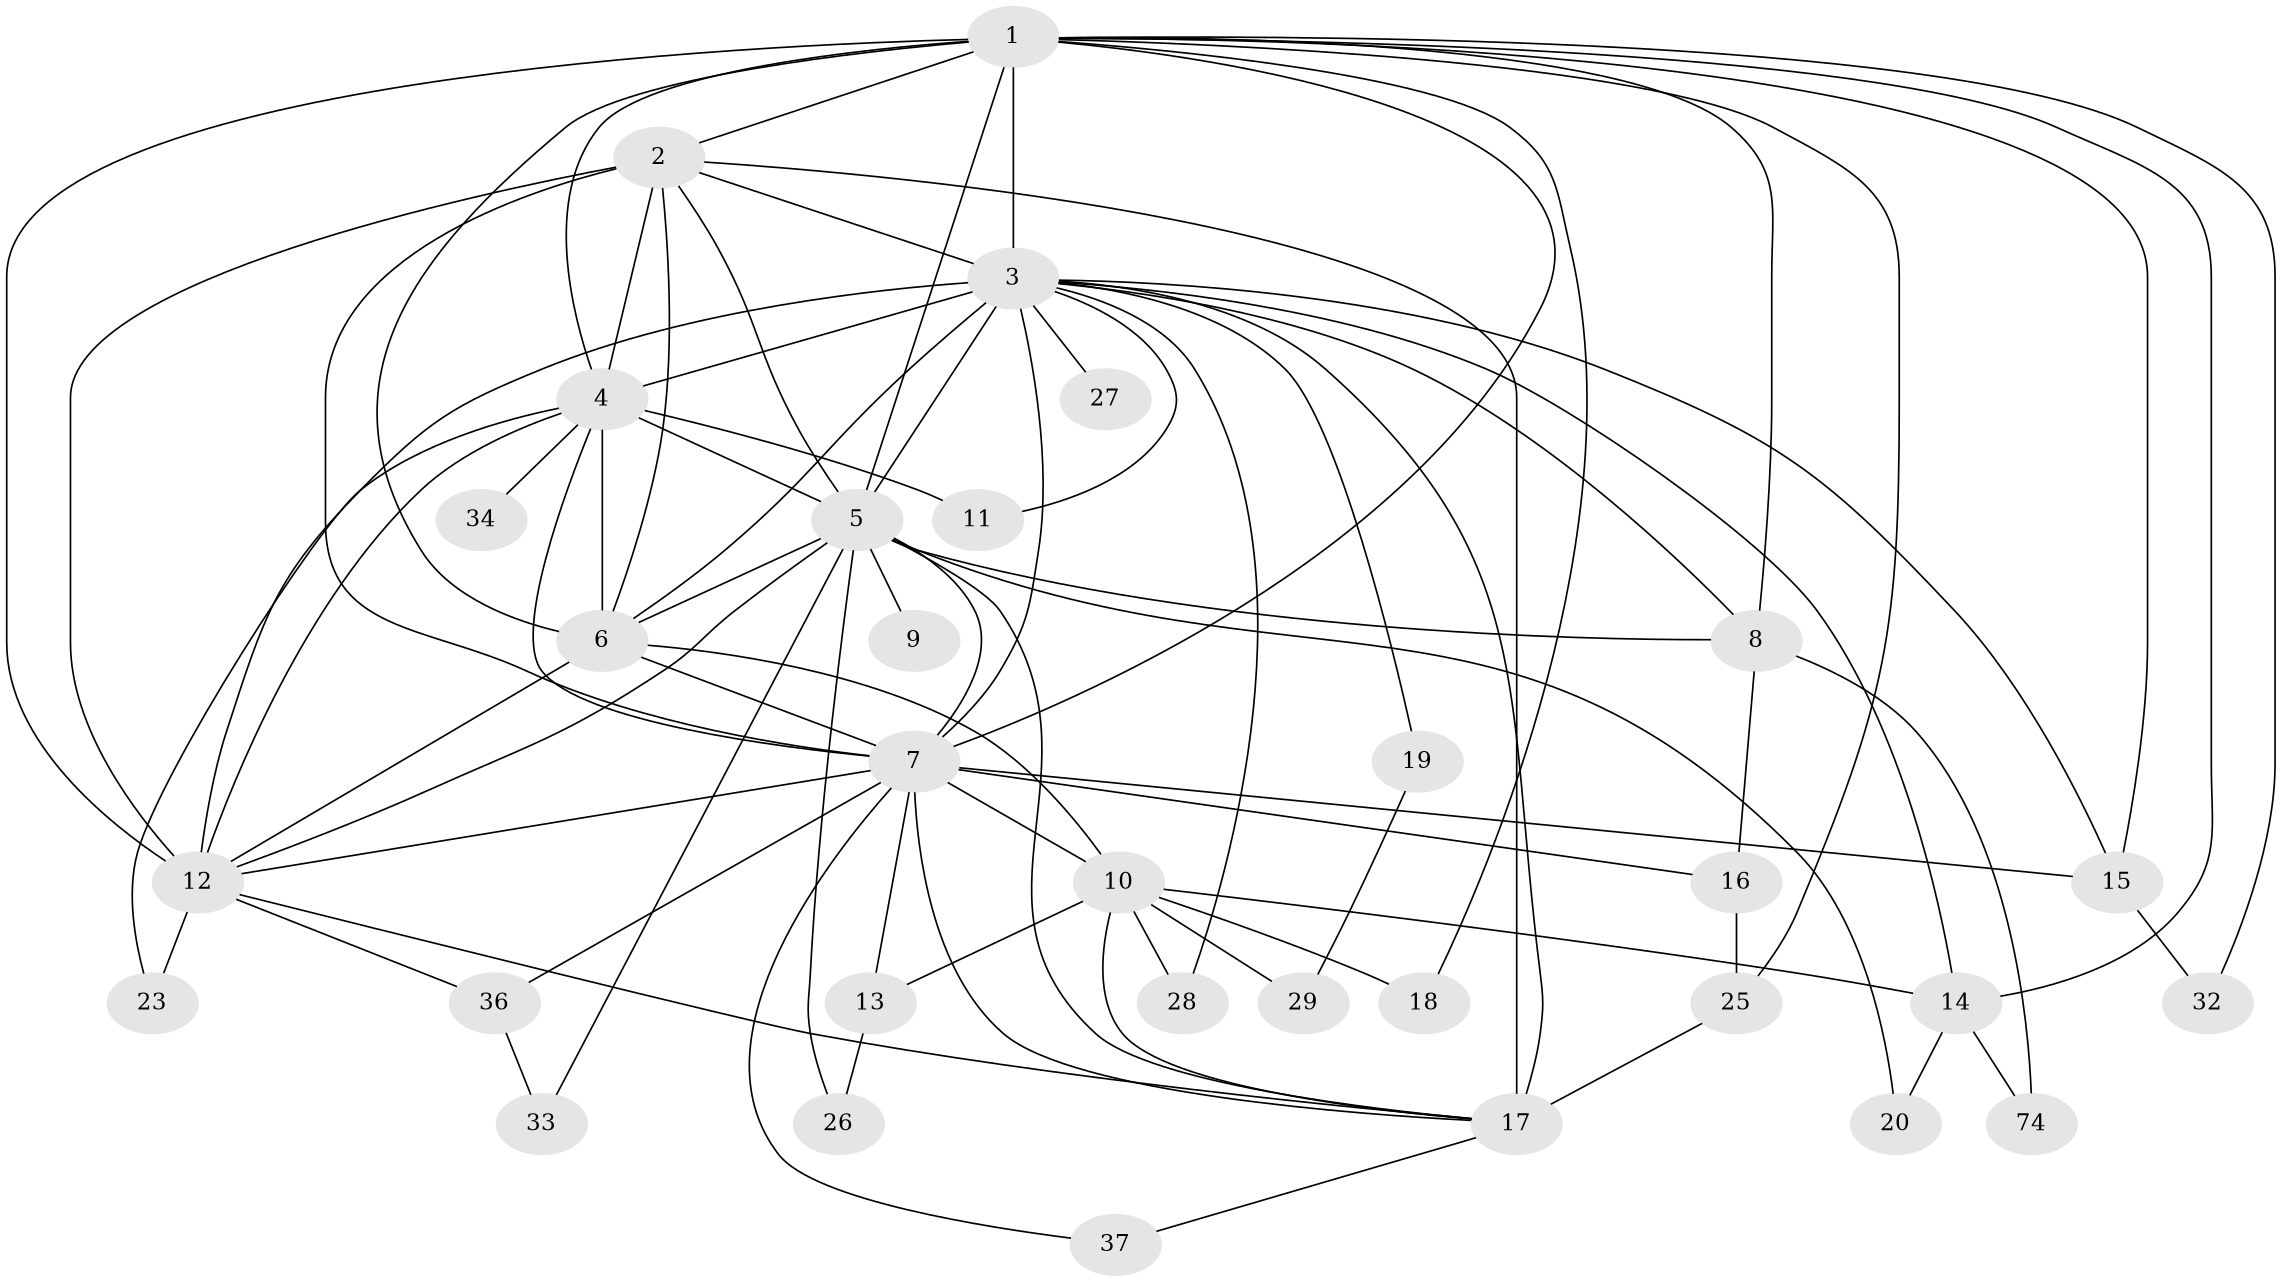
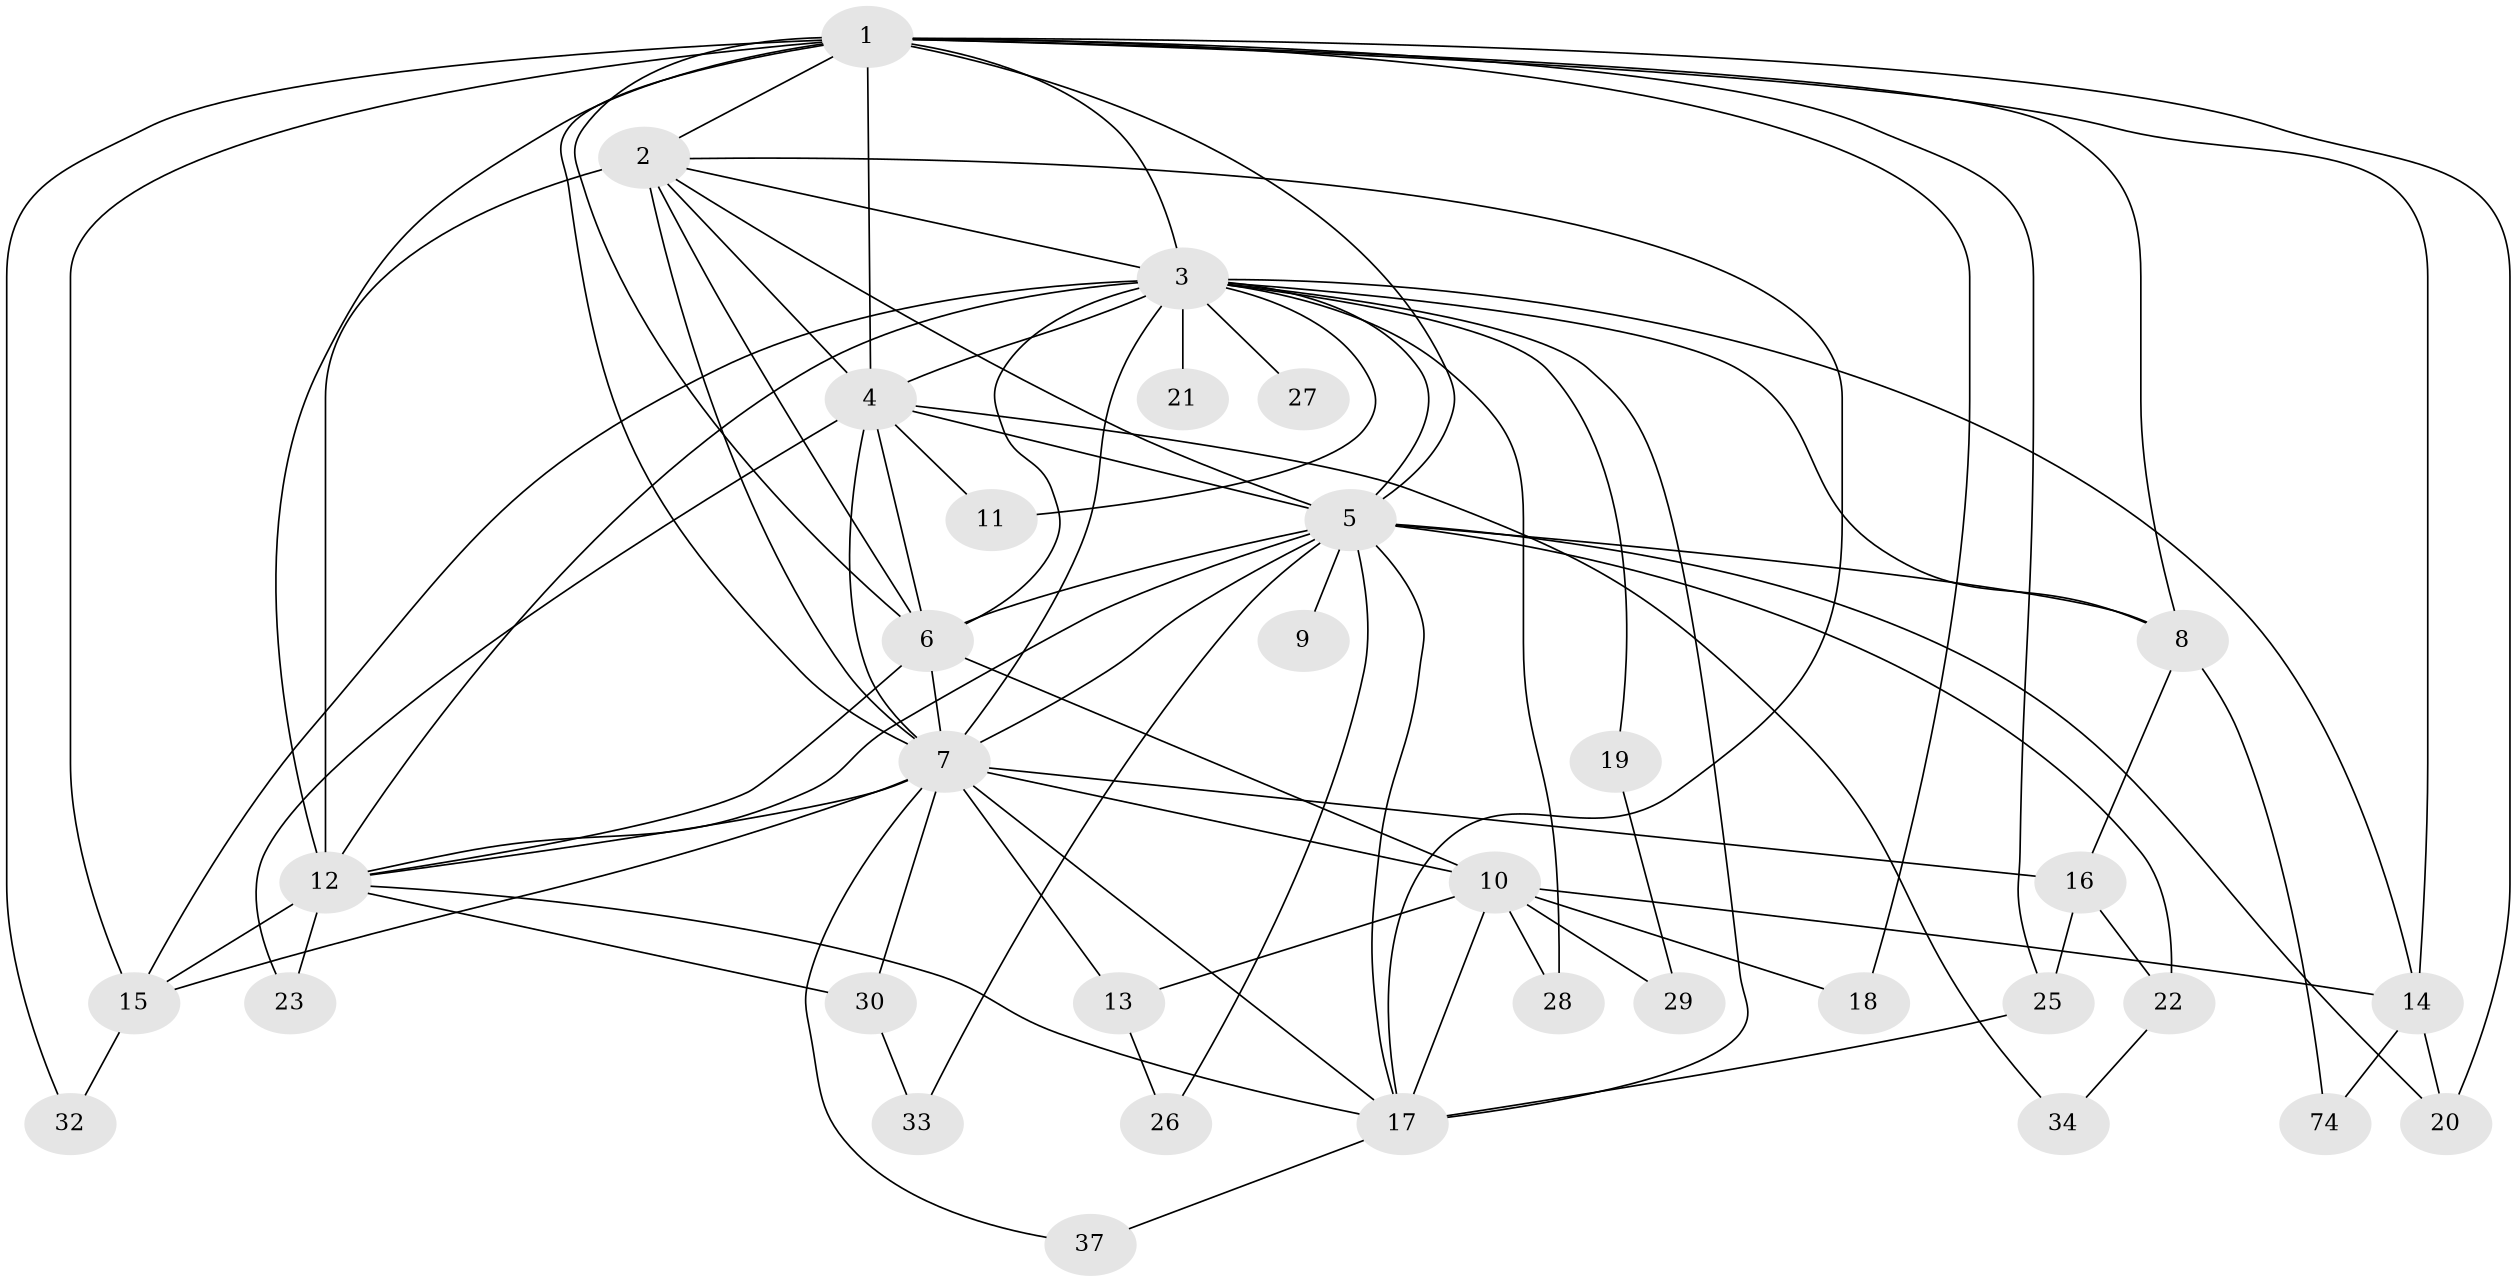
edge "1" -- "20": added
node "21": added
edge "4" -- "12": now "15" -- "12"
node "36": label "36" -> "30"
node "22": added
